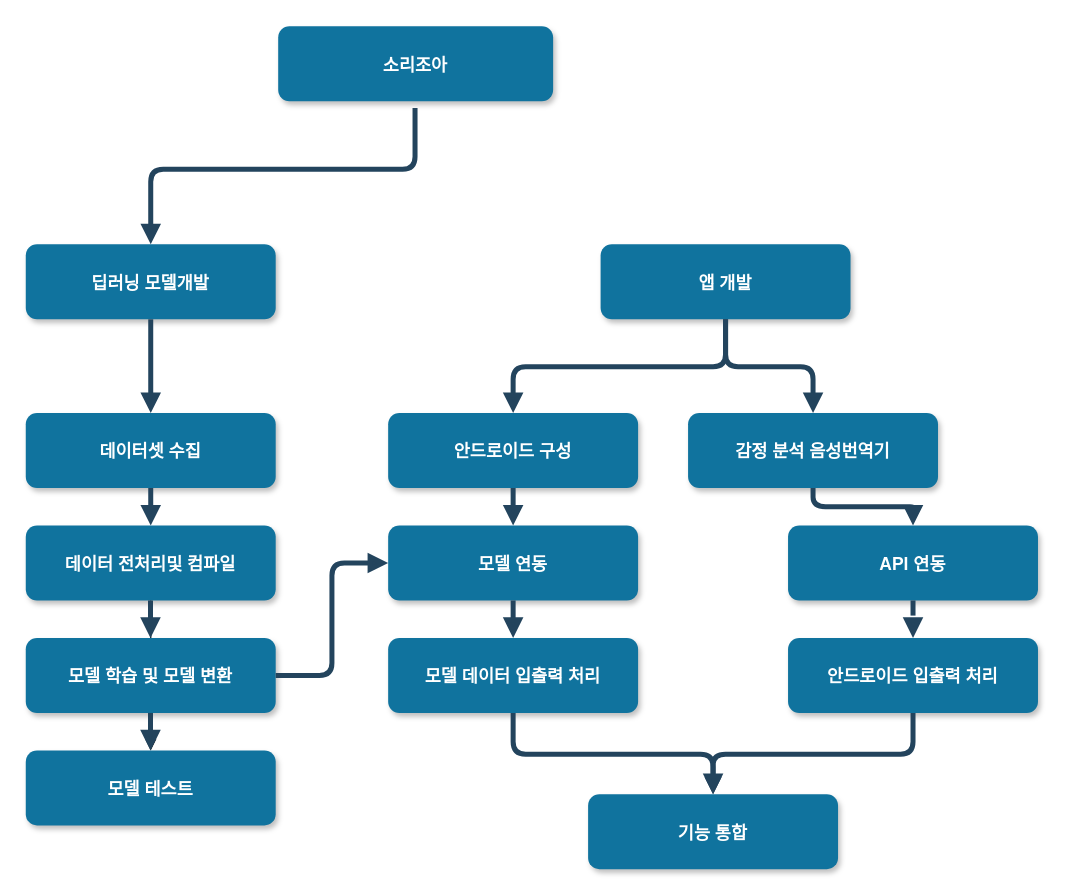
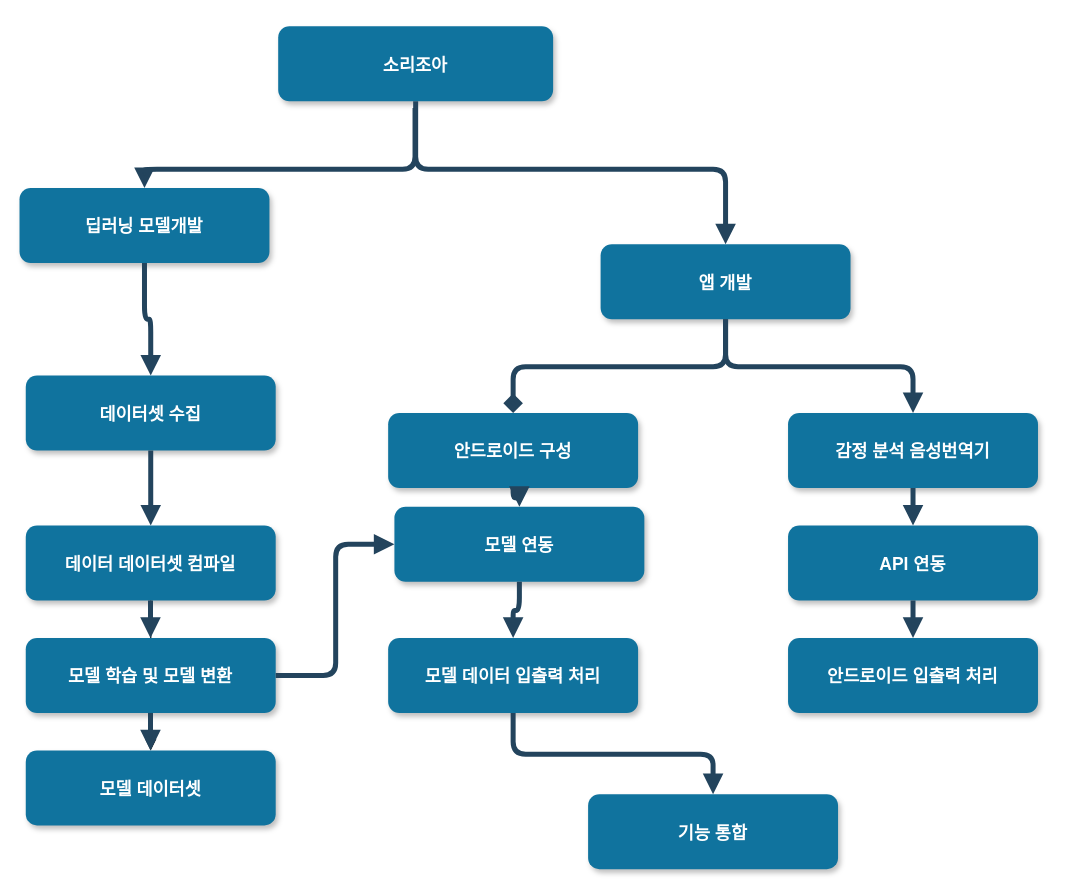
edge "소리조아" -> "앱 개발": added
node "딥러닝 모델개발": moved (151, 282) -> (144, 226)
edge "앱 개발" -> "안드로이드 구성": arrowhead block -> diamond
node "데이터셋 수집": moved (151, 451) -> (151, 413)
node "감정 분석 음성번역기": moved (813, 451) -> (913, 451)
node "모델 연동": moved (513, 563) -> (519, 544)
node "데이터 전처리및 컴파일": label "데이터 전처리및 컴파일" -> "데이터 데이터셋 컴파일"
edge "API 연동" -> "안드로이드 입출력 처리": style dashed -> solid
edge "안드로이드 입출력 처리" -> "기능 통합": removed
edge "모델 데이터 입출력 처리" -> "기능 통합": arrowhead open -> block
node "모델 테스트": label "모델 테스트" -> "모델 데이터셋"
